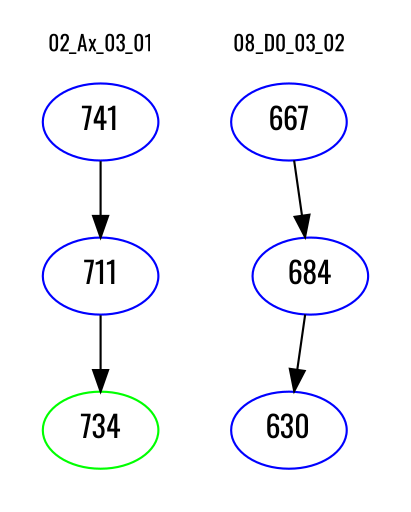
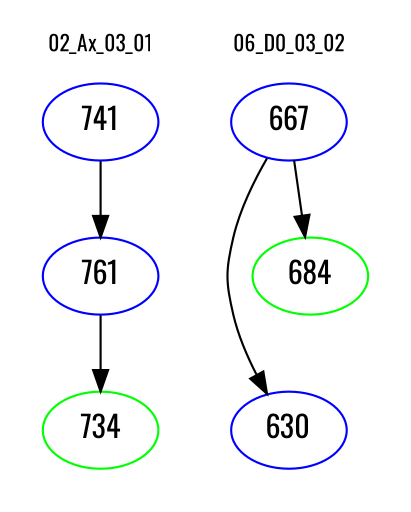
cluster "08_D0_03_02": label "08_D0_03_02" -> "06_D0_03_02"
node "711": label "711" -> "761"
node "684": color blue -> green
edge "684" -> "630": now "667" -> "630"
